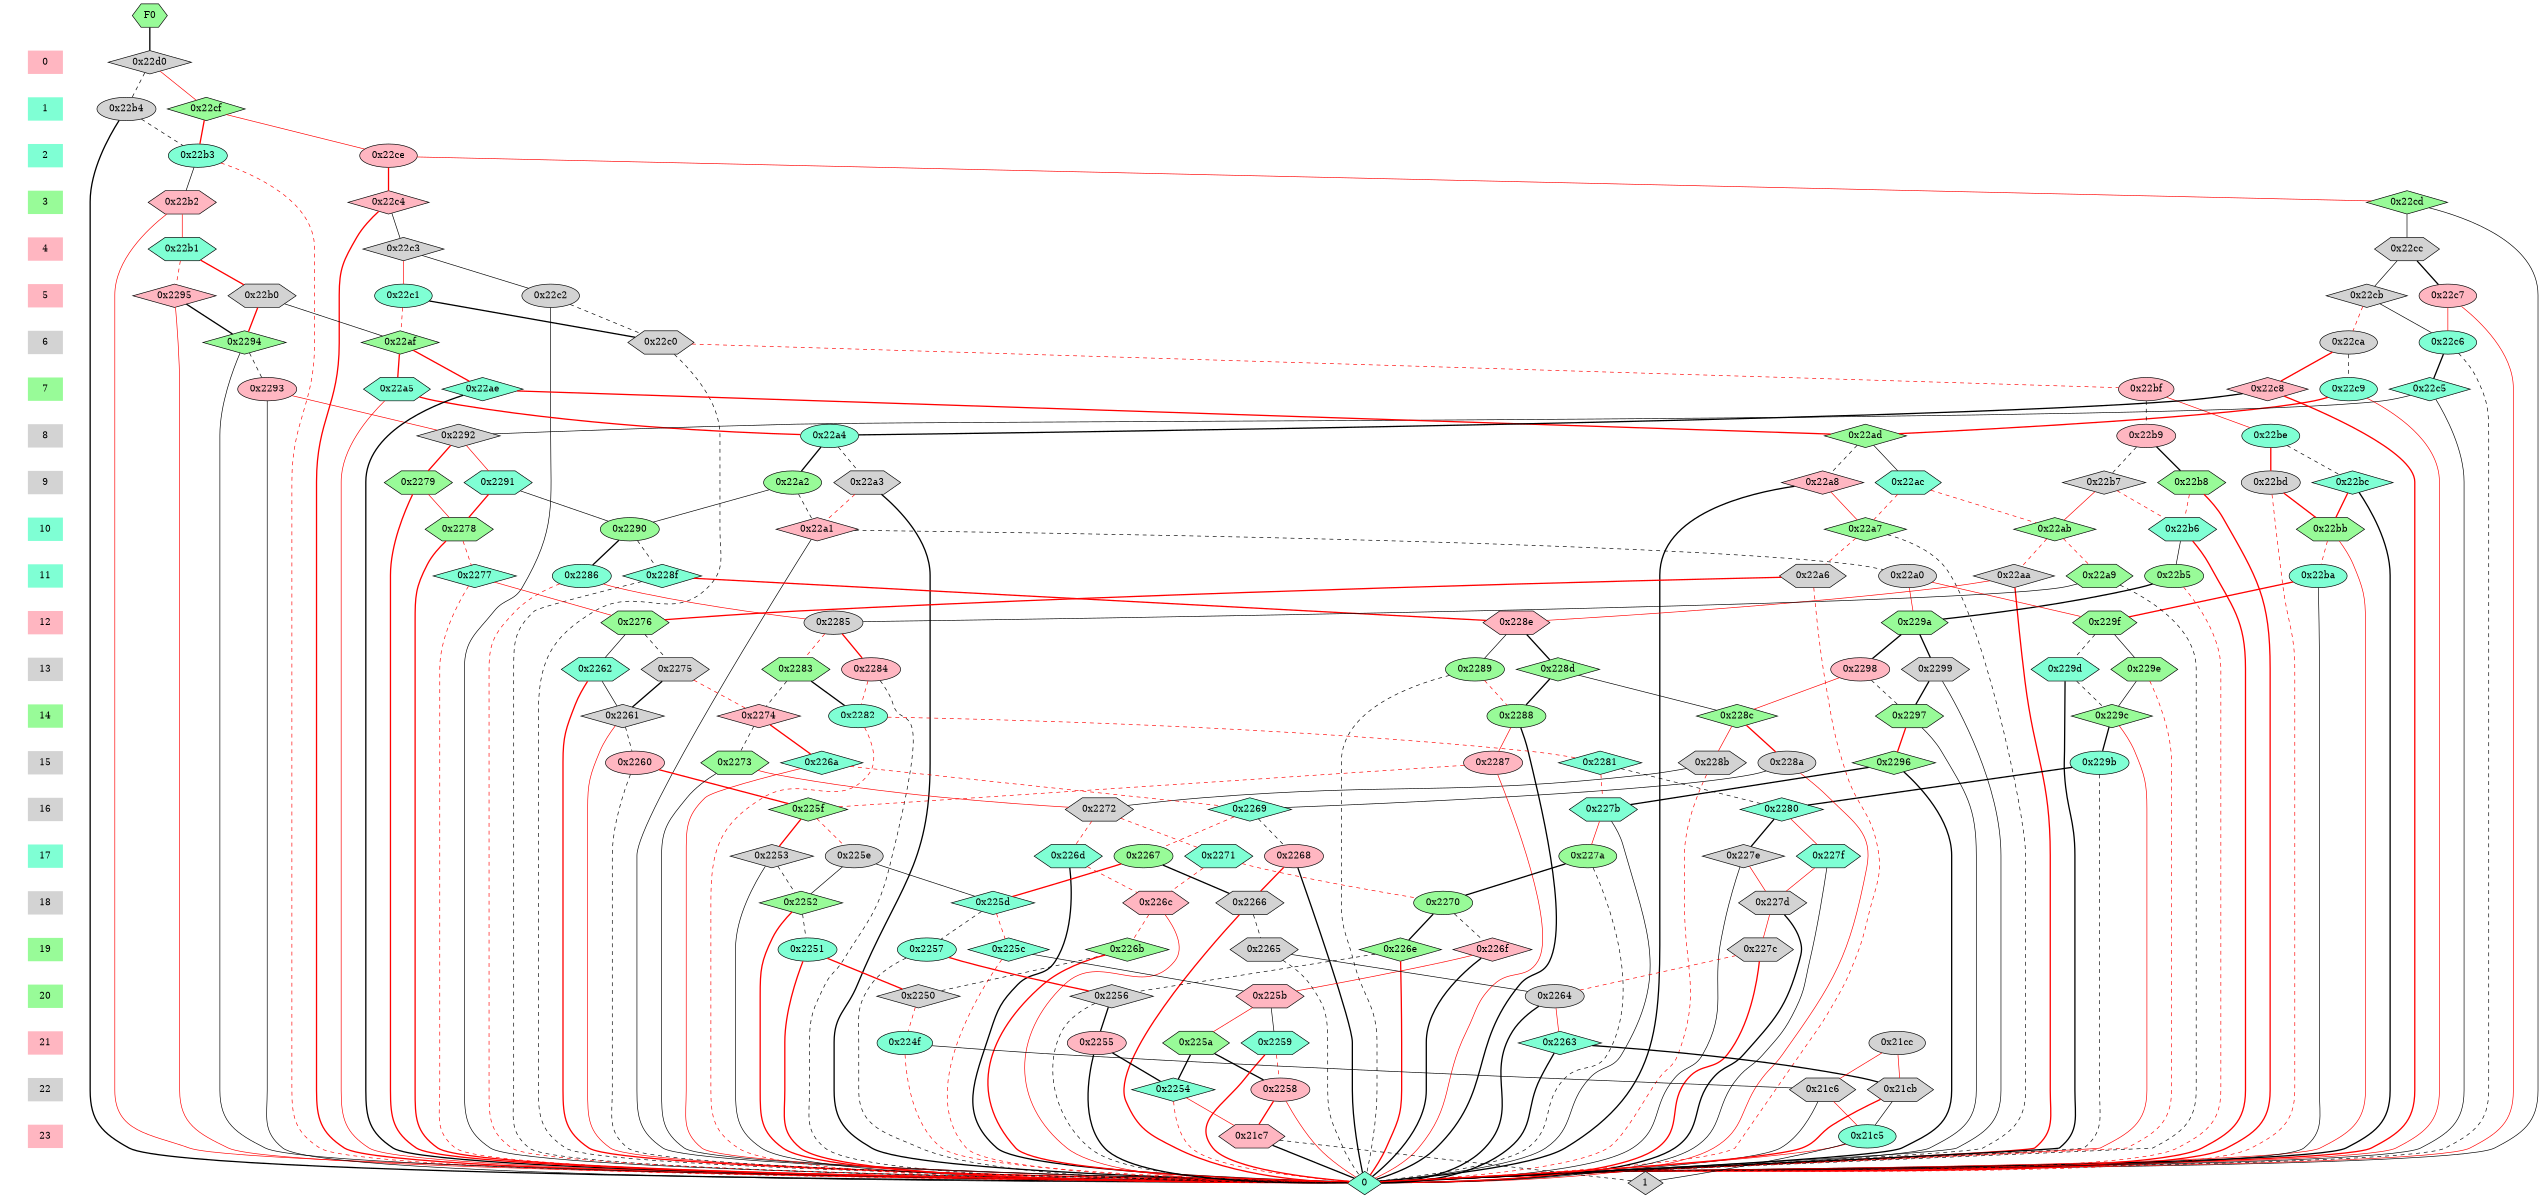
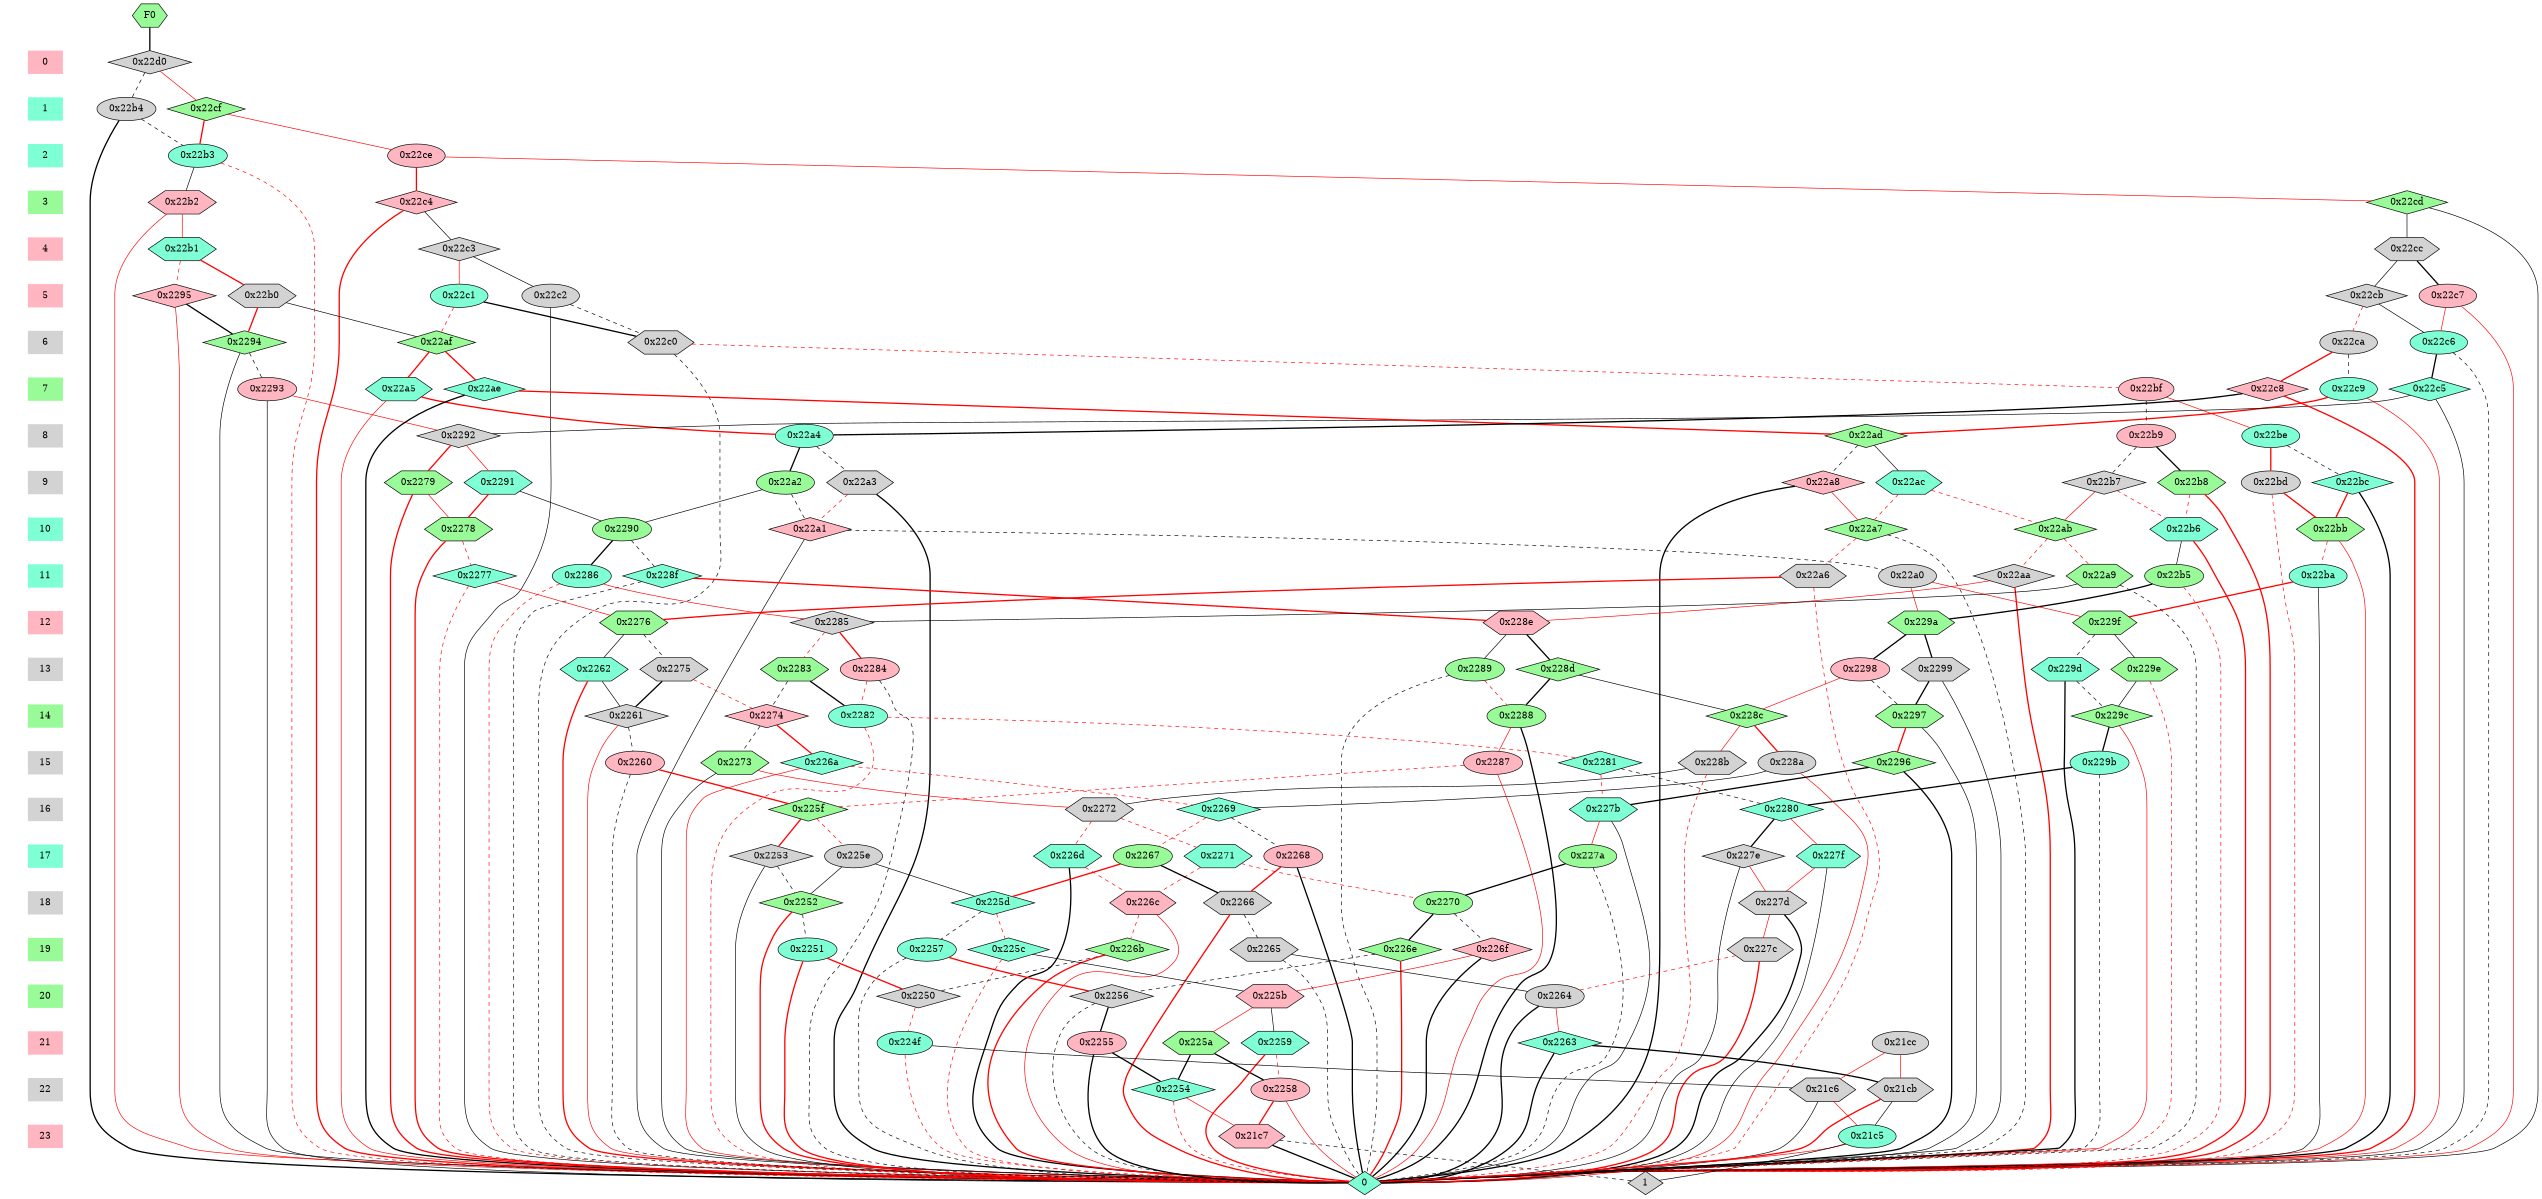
node "0x2285": shape ellipse -> diamond
